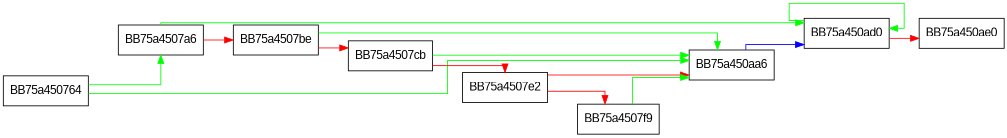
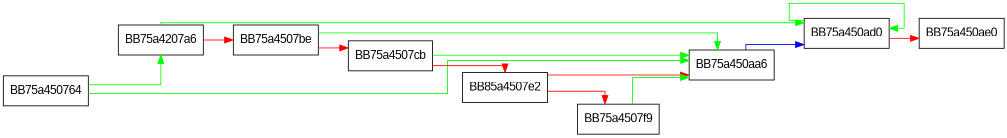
node "BB75a4507a6": label "BB75a4507a6" -> "BB75a4207a6"
node "BB75a4507e2": label "BB75a4507e2" -> "BB85a4507e2"
